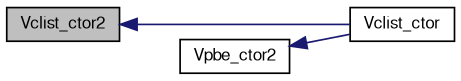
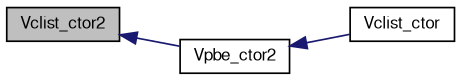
edge "Vclist_ctor" -> "Vclist_ctor2": now "Vpbe_ctor2" -> "Vclist_ctor2"
